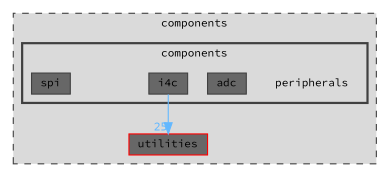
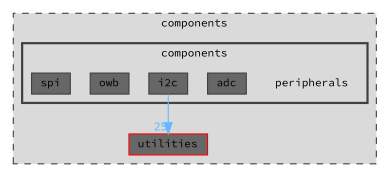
node "owb": added
node "i4c": label "i4c" -> "i2c"
